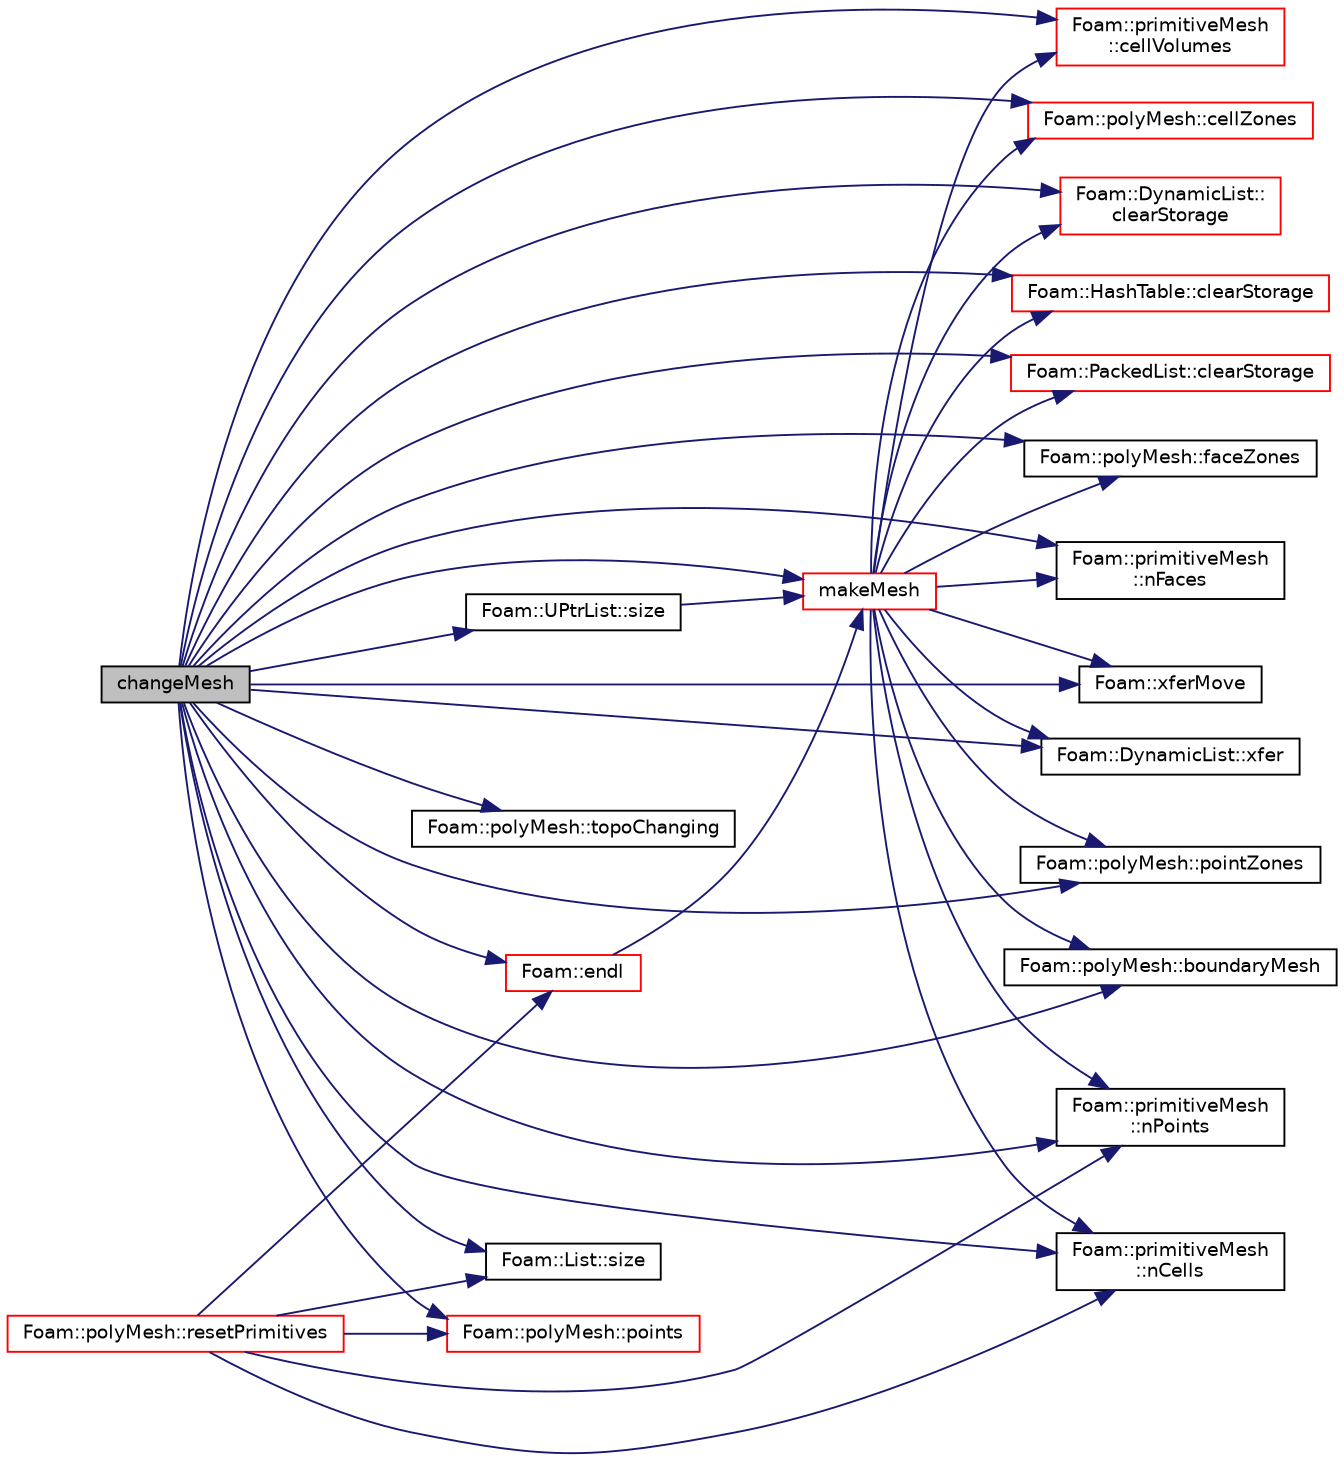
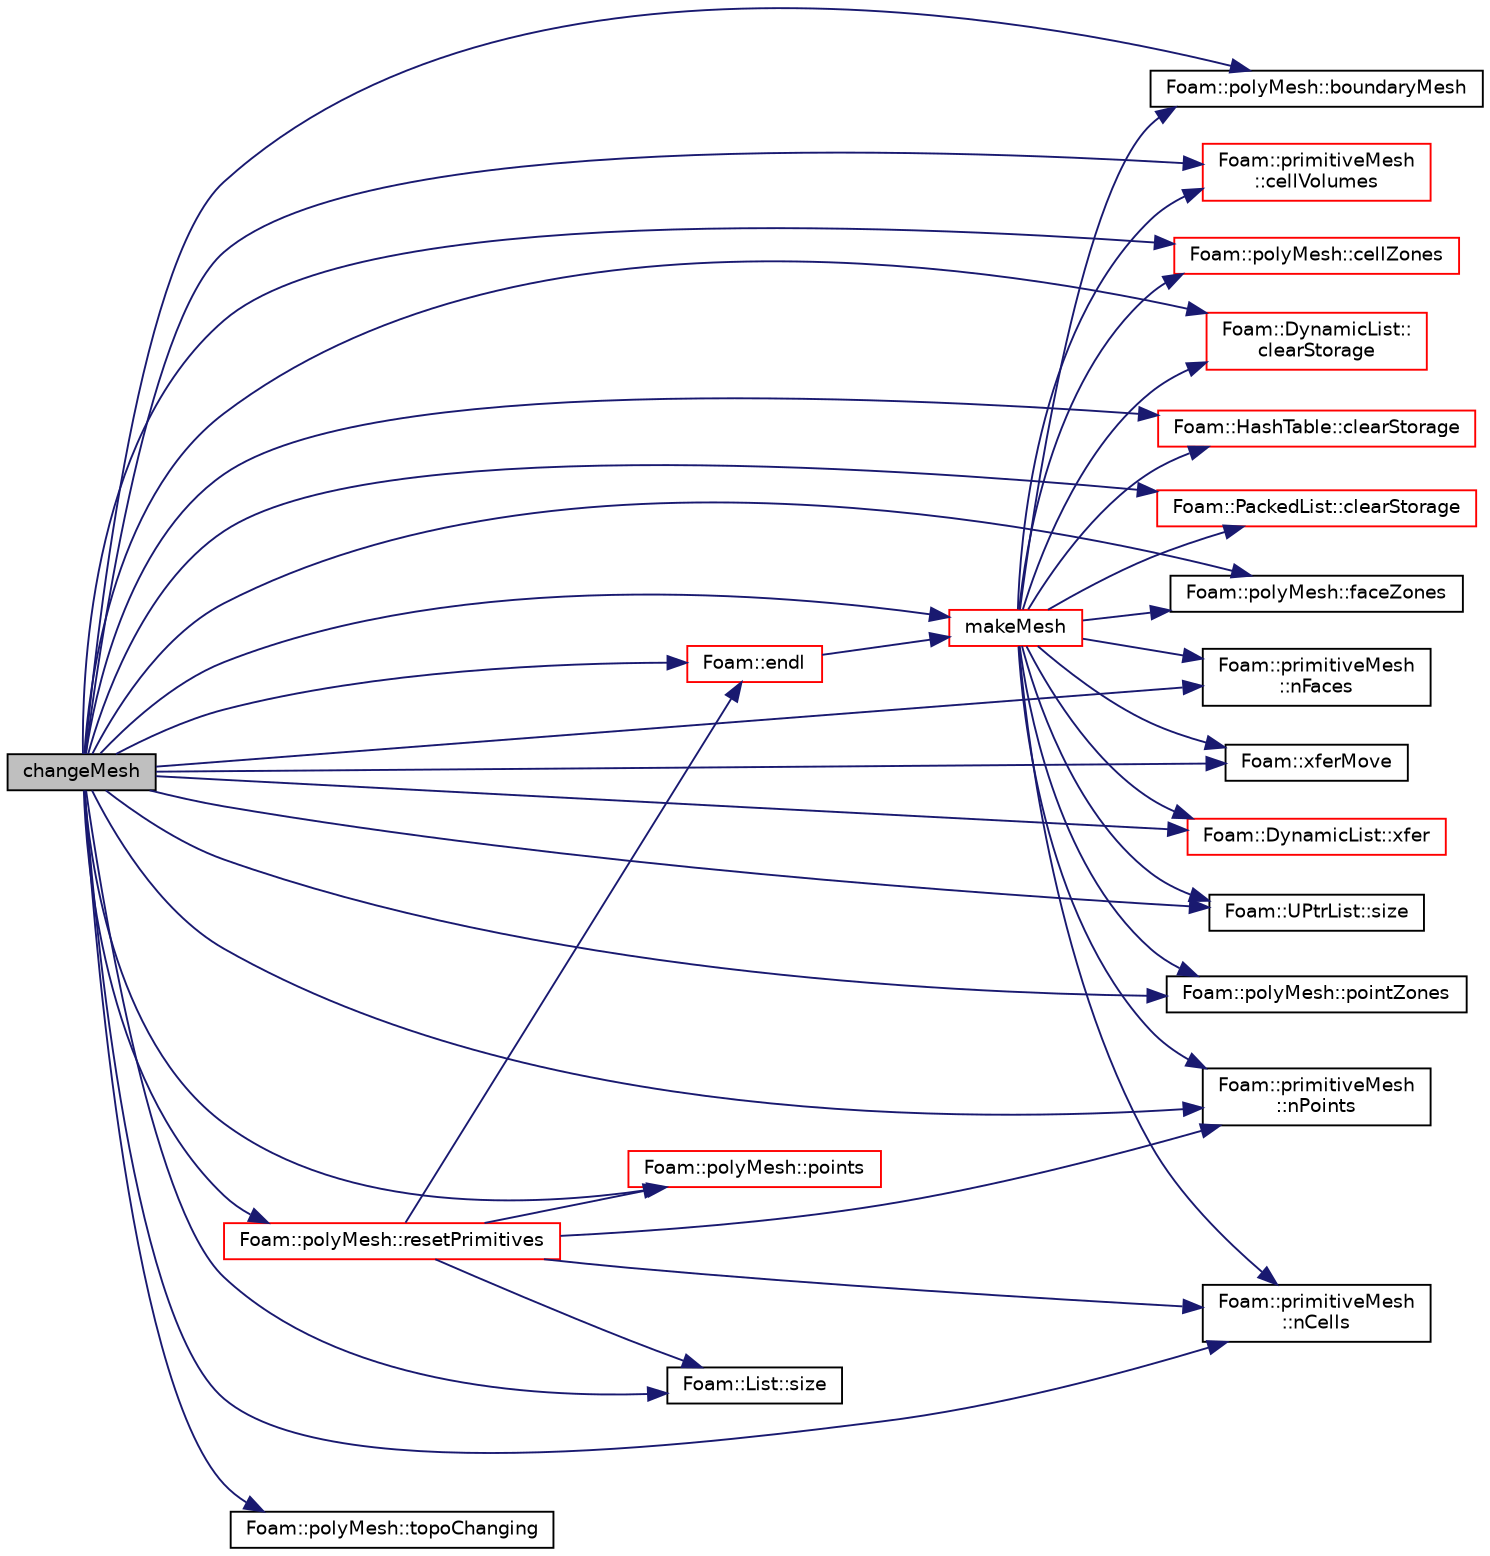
edge "Foam::UPtrList::size" -> "makeMesh": reversed
node "Foam::DynamicList::xfer": color black -> red
edge "changeMesh" -> "Foam::polyMesh::resetPrimitives": added
